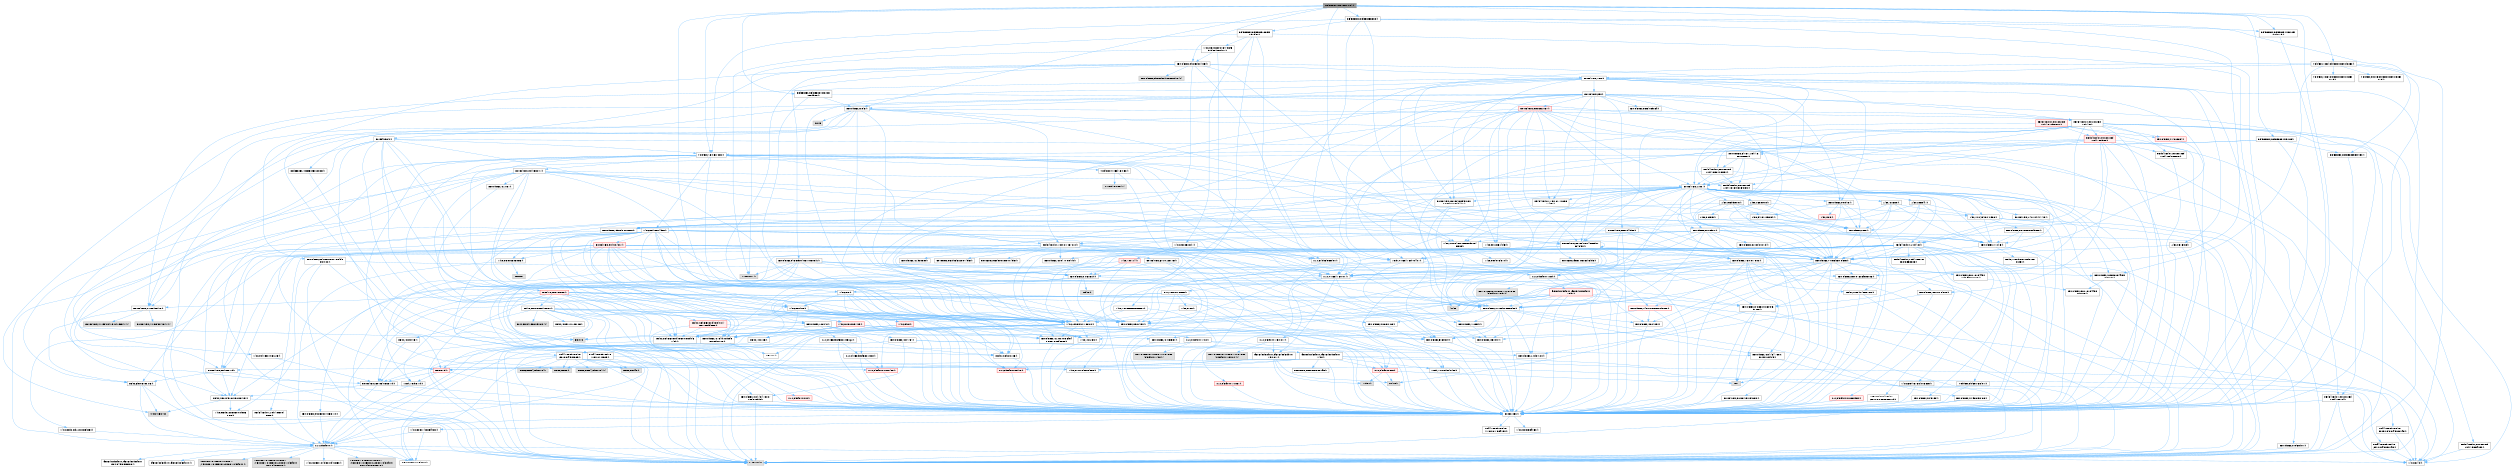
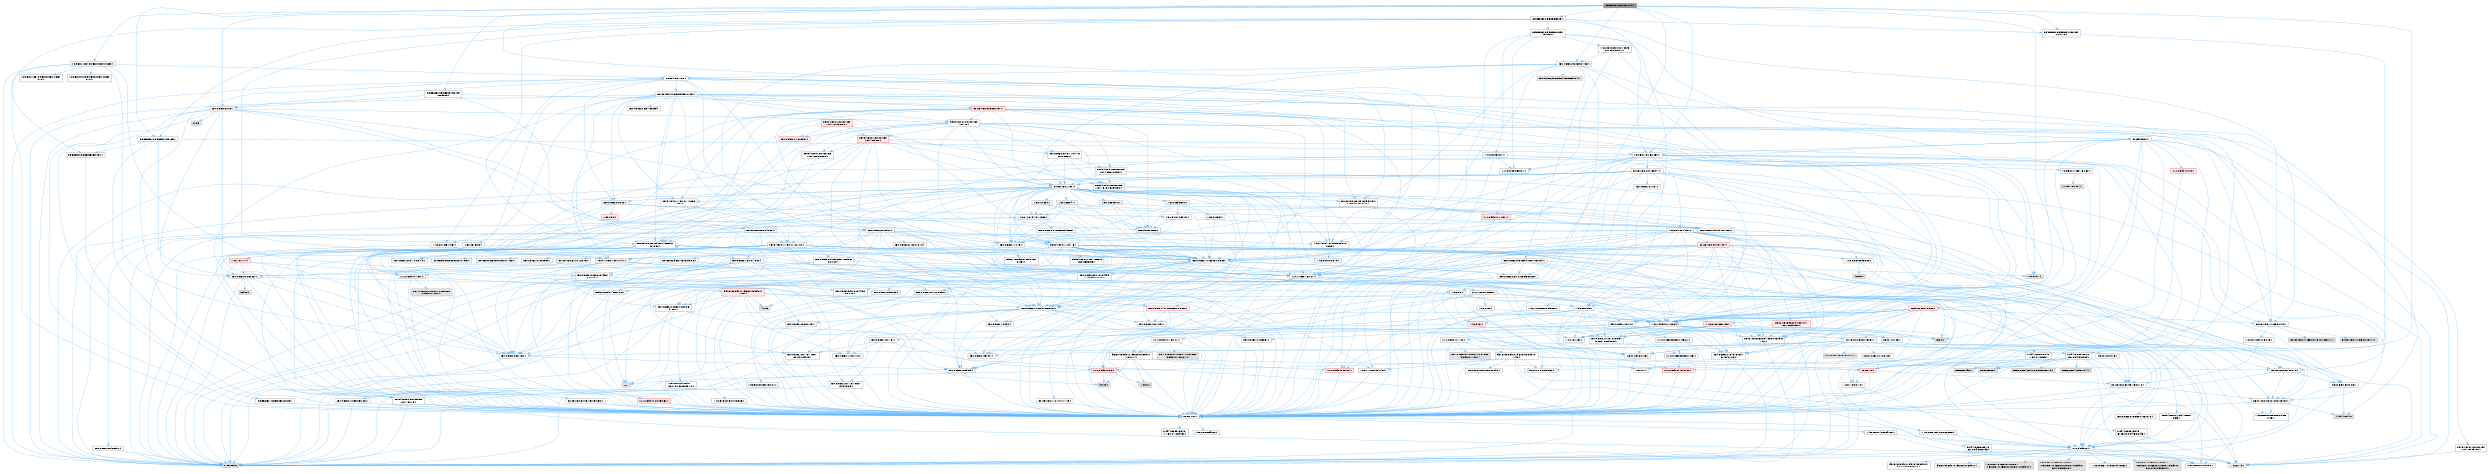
edge "Delegates/DelegateBase.h" -> "Delegates/IDelegateInstance.h": added
node "Containers/Set.h": label "Containers/Set.h" -> "Containers/ThreadSafeCounter.h"
edge "Misc/AssertionMacros.h" -> "String/FormatStringSan.h": added
node "Trace/Detail/Channel.h": label "Trace/Detail/Channel.h" -> "Trace/Detail/TextNamespaceFwd.h"
